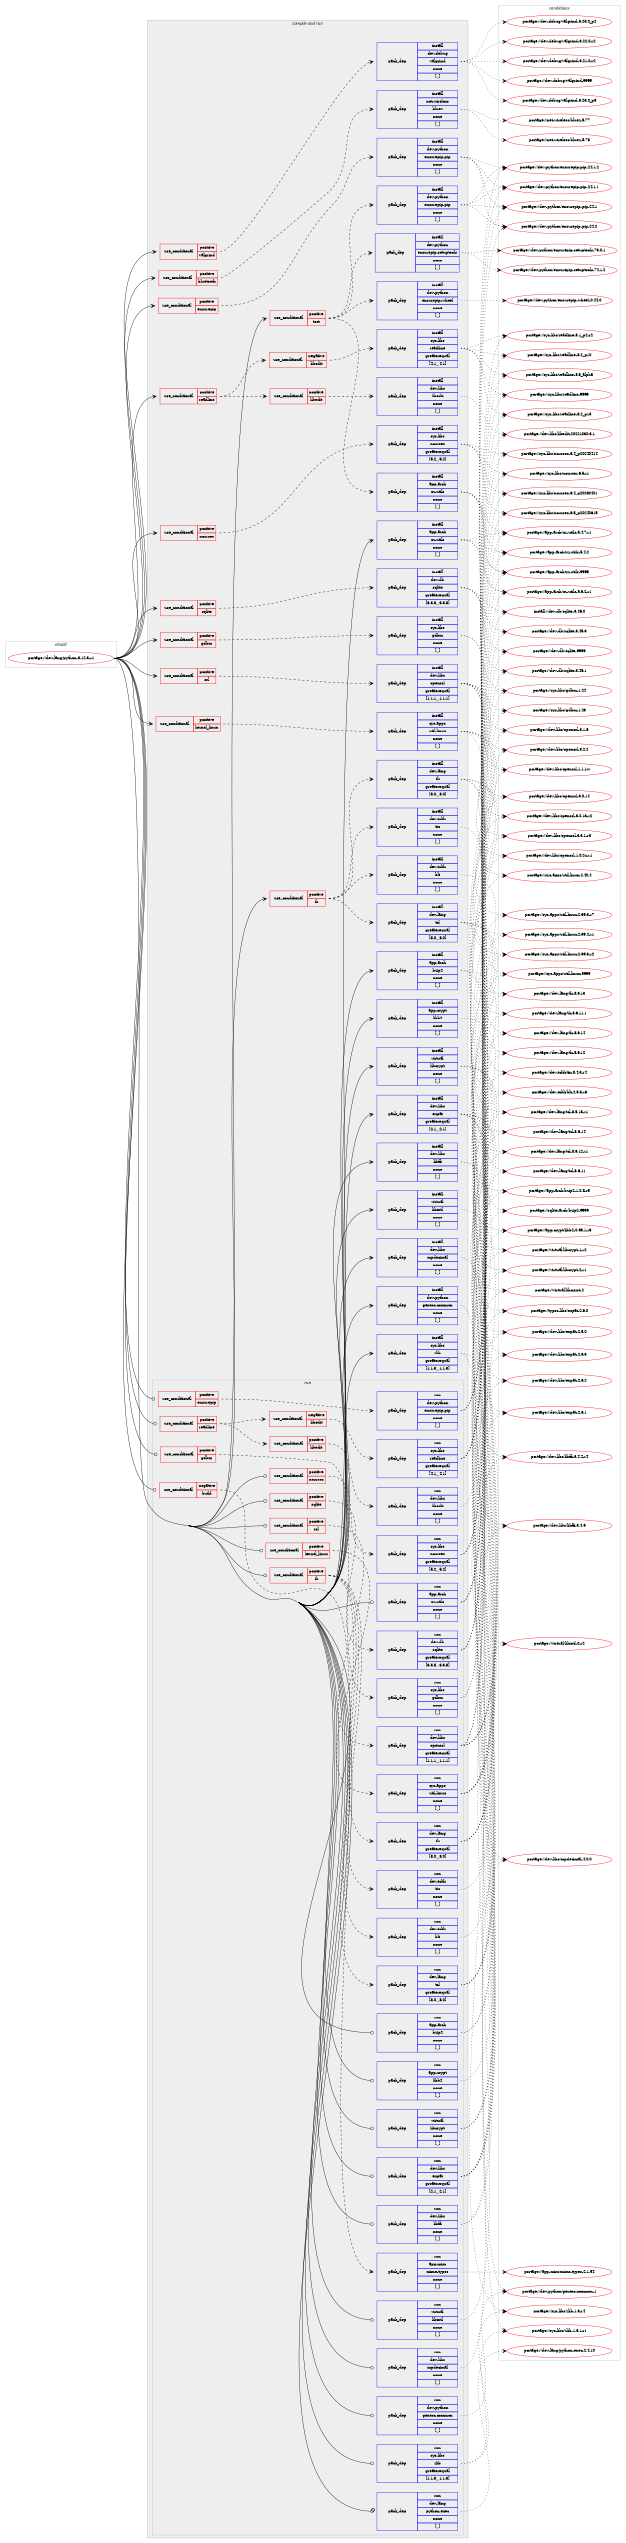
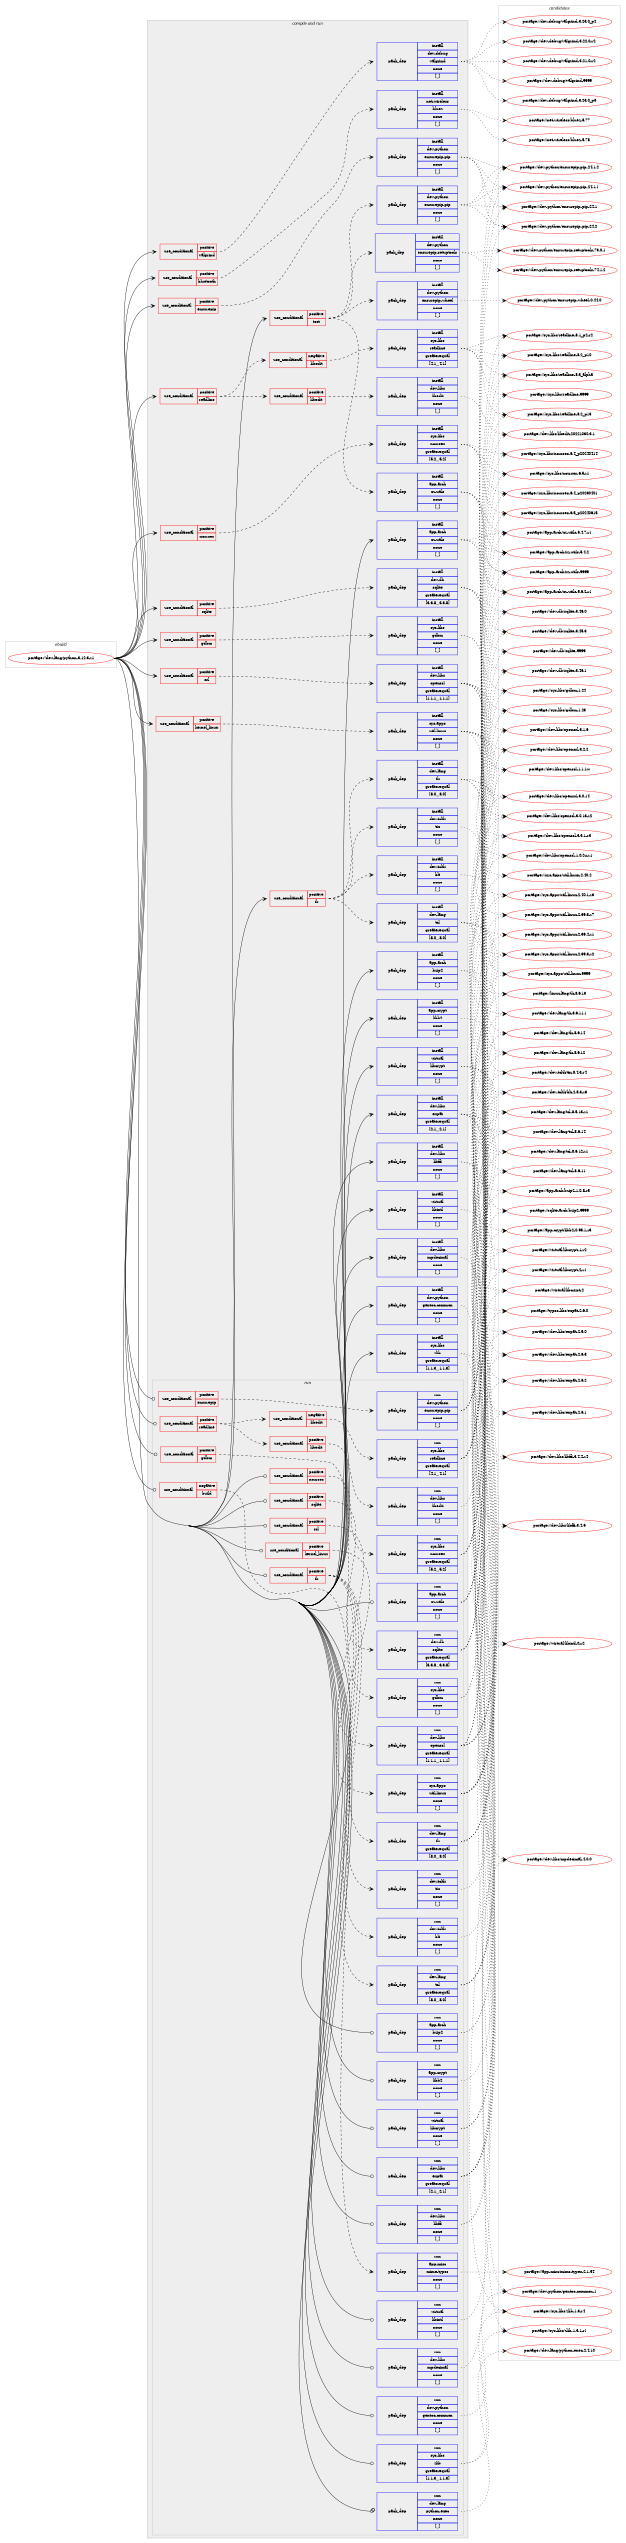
node "install://dev-db/sqlite-3.46.0": label "install://dev-db/sqlite-3.46.0" -> "portage://dev-db/sqlite-3.46.0"
node "portage://sys-apps/util-linux-2.40.1-r3": added
node "portage://dev-lang/tk-8.6.13": label "portage://dev-lang/tk-8.6.13" -> "portage://linux-lang/tk-8.6.13"
